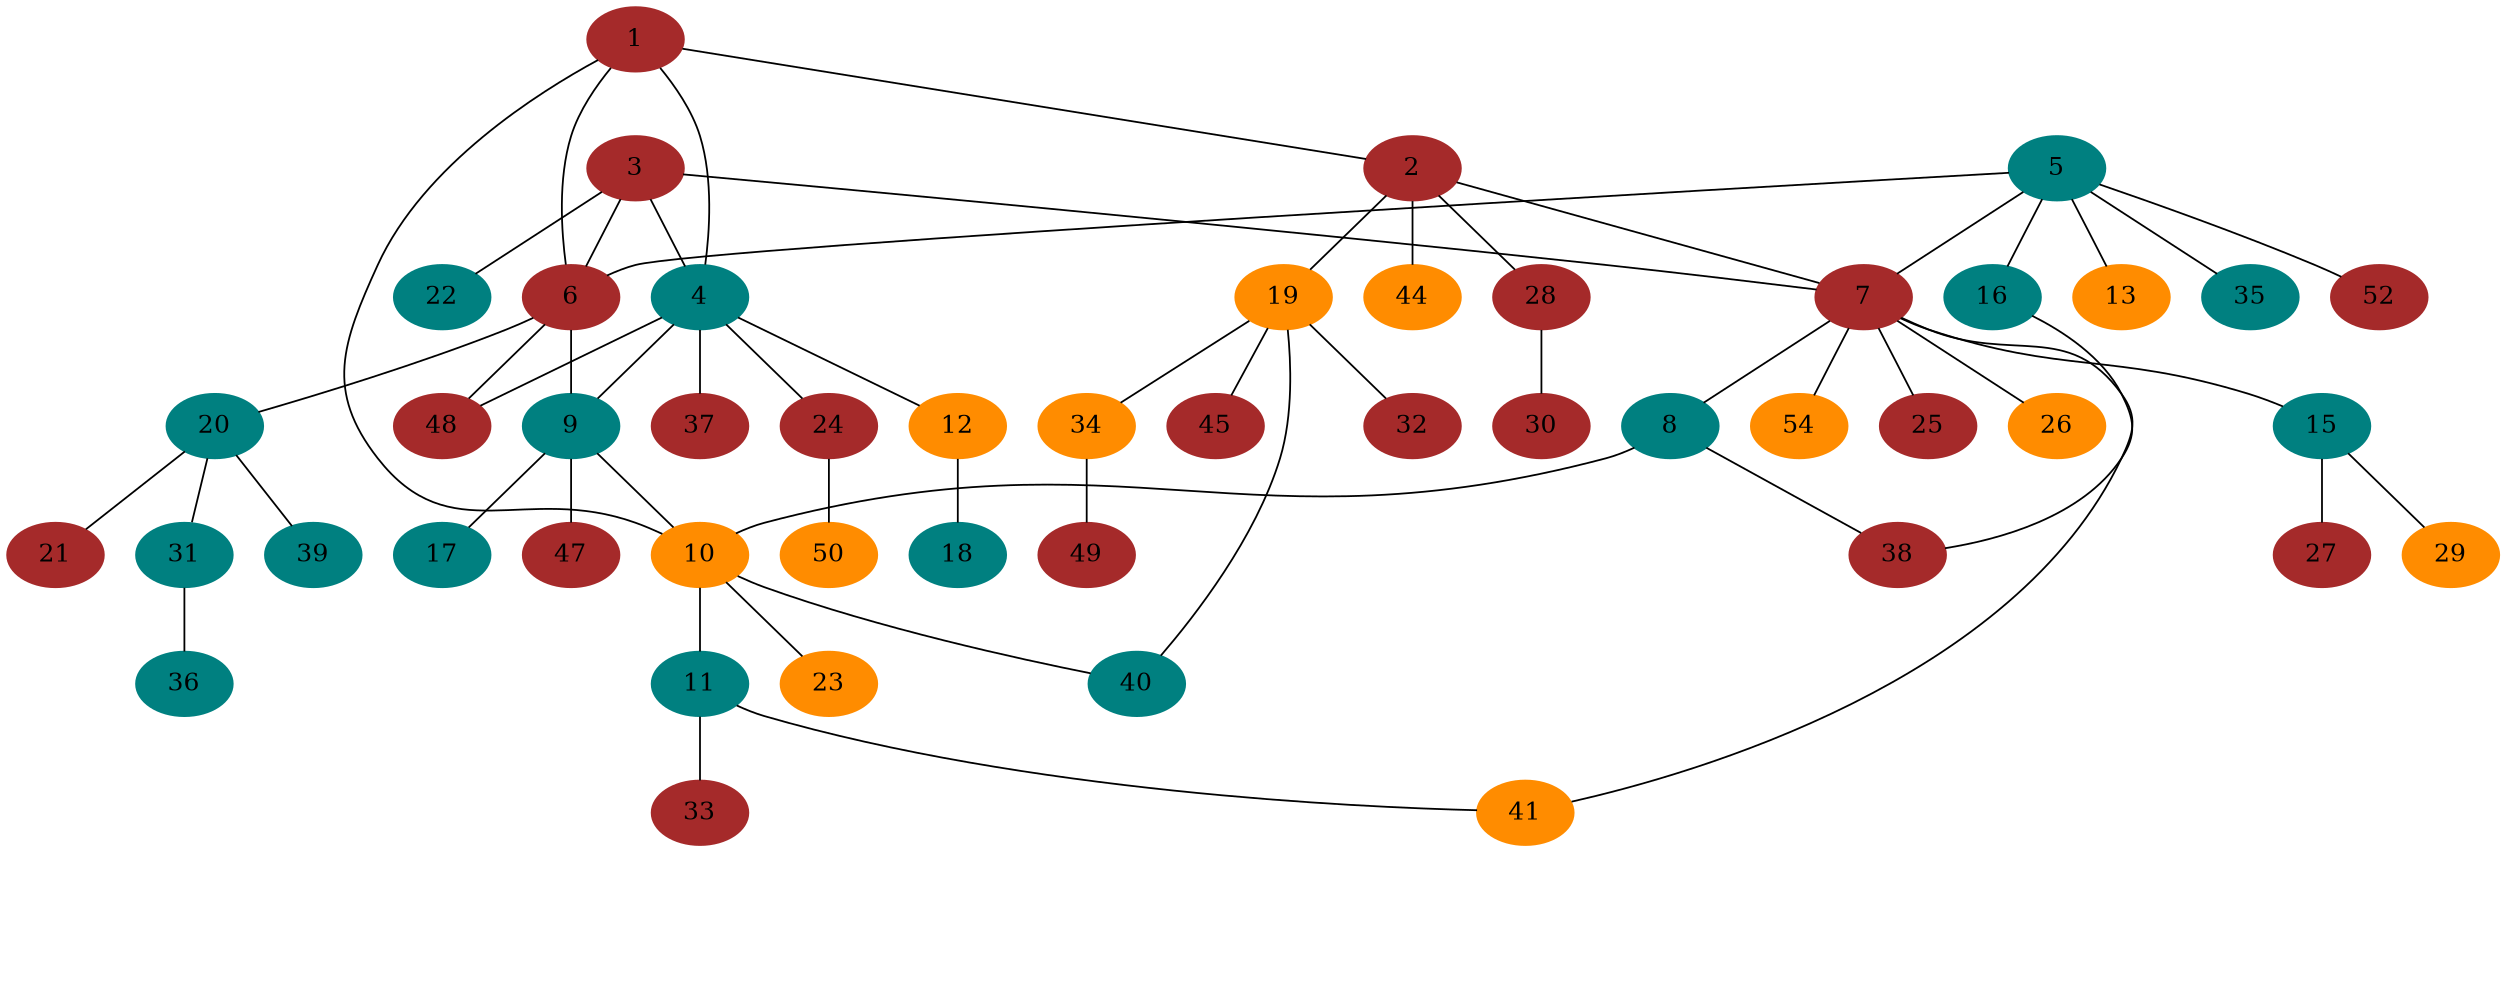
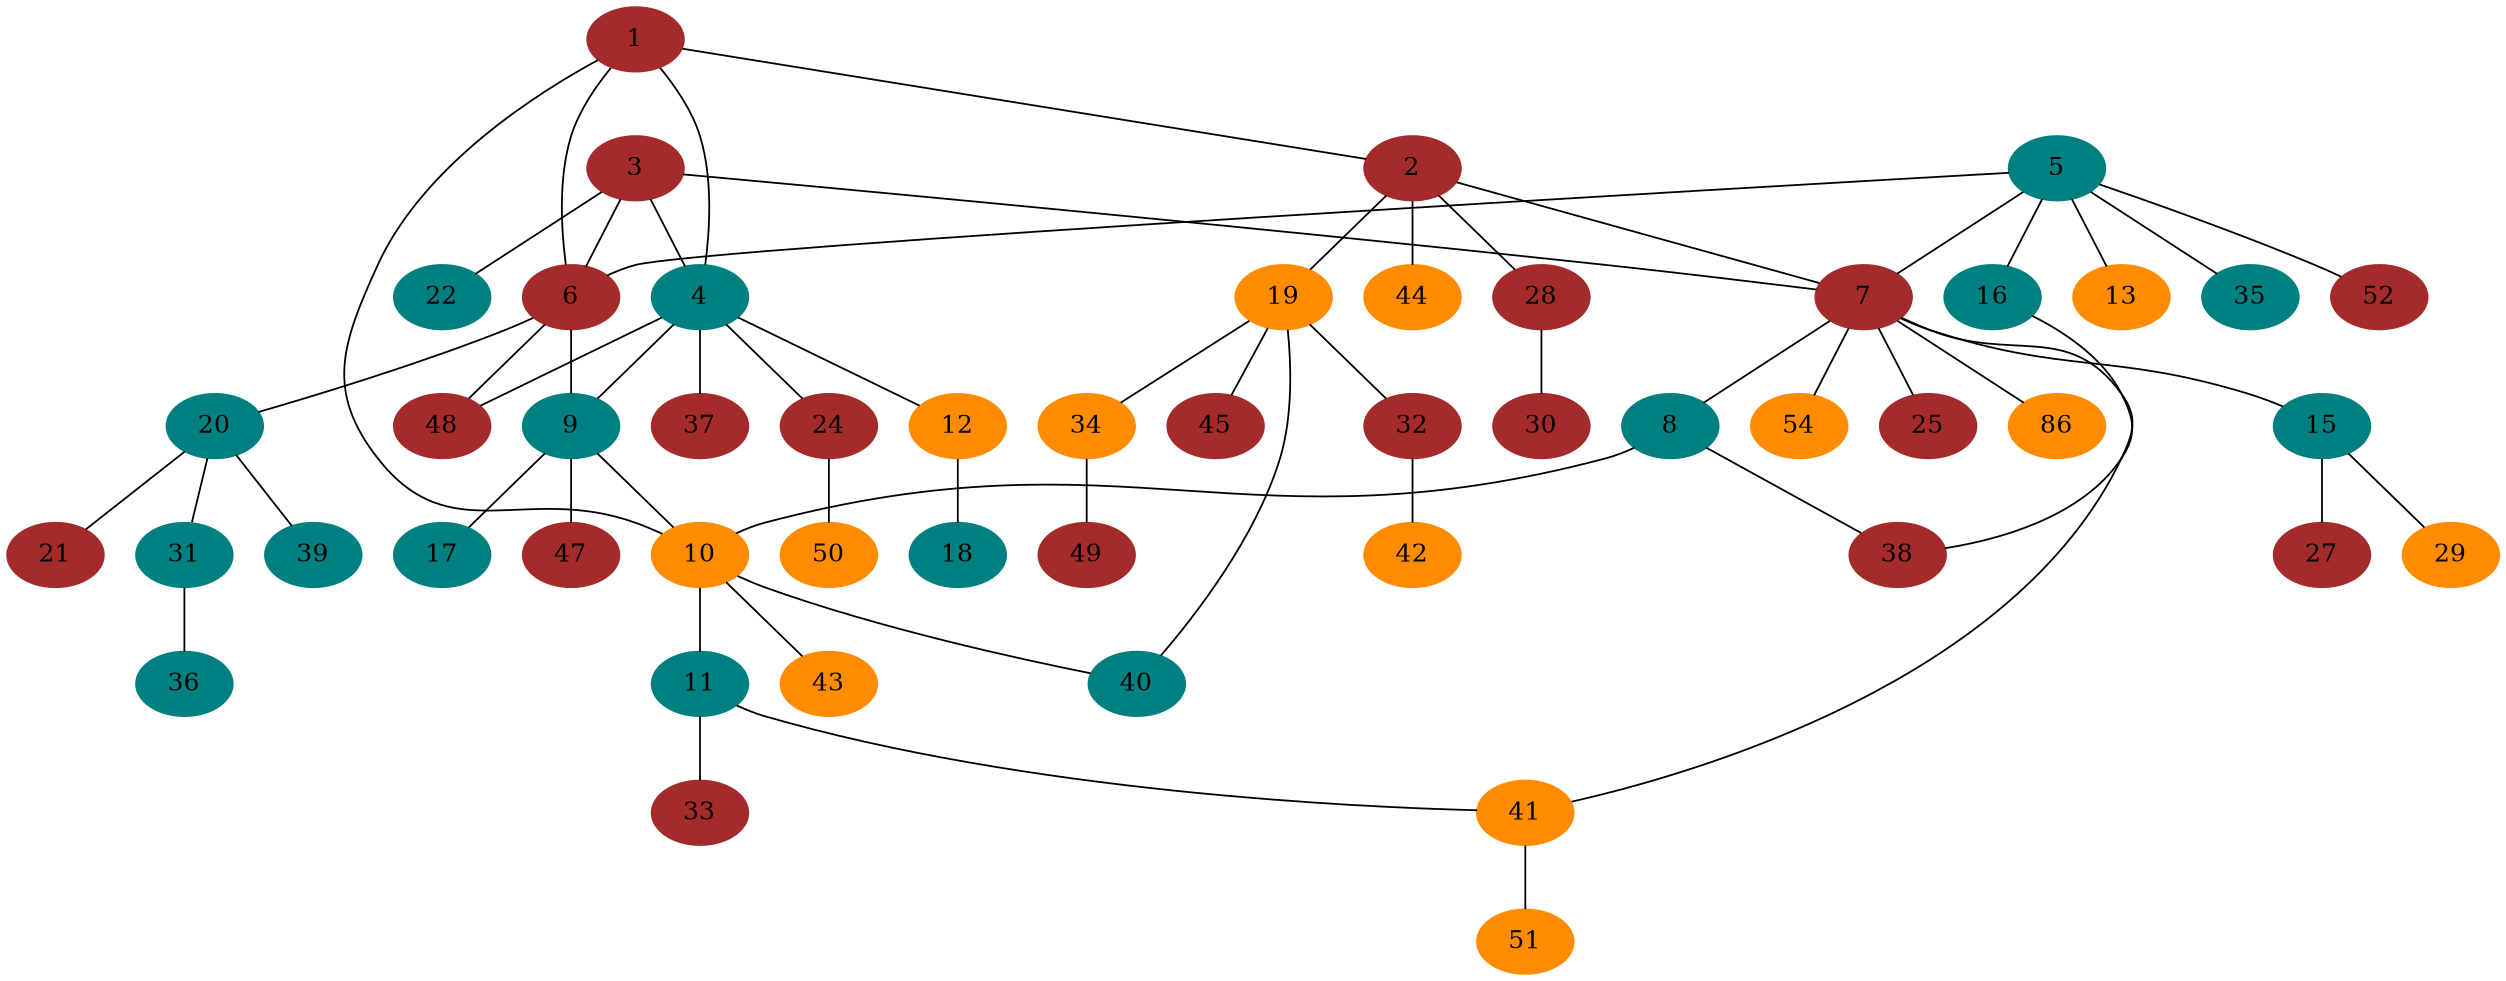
node "26": label "26" -> "86"
node "42": added
node "23": label "23" -> "43"
node "51": added
